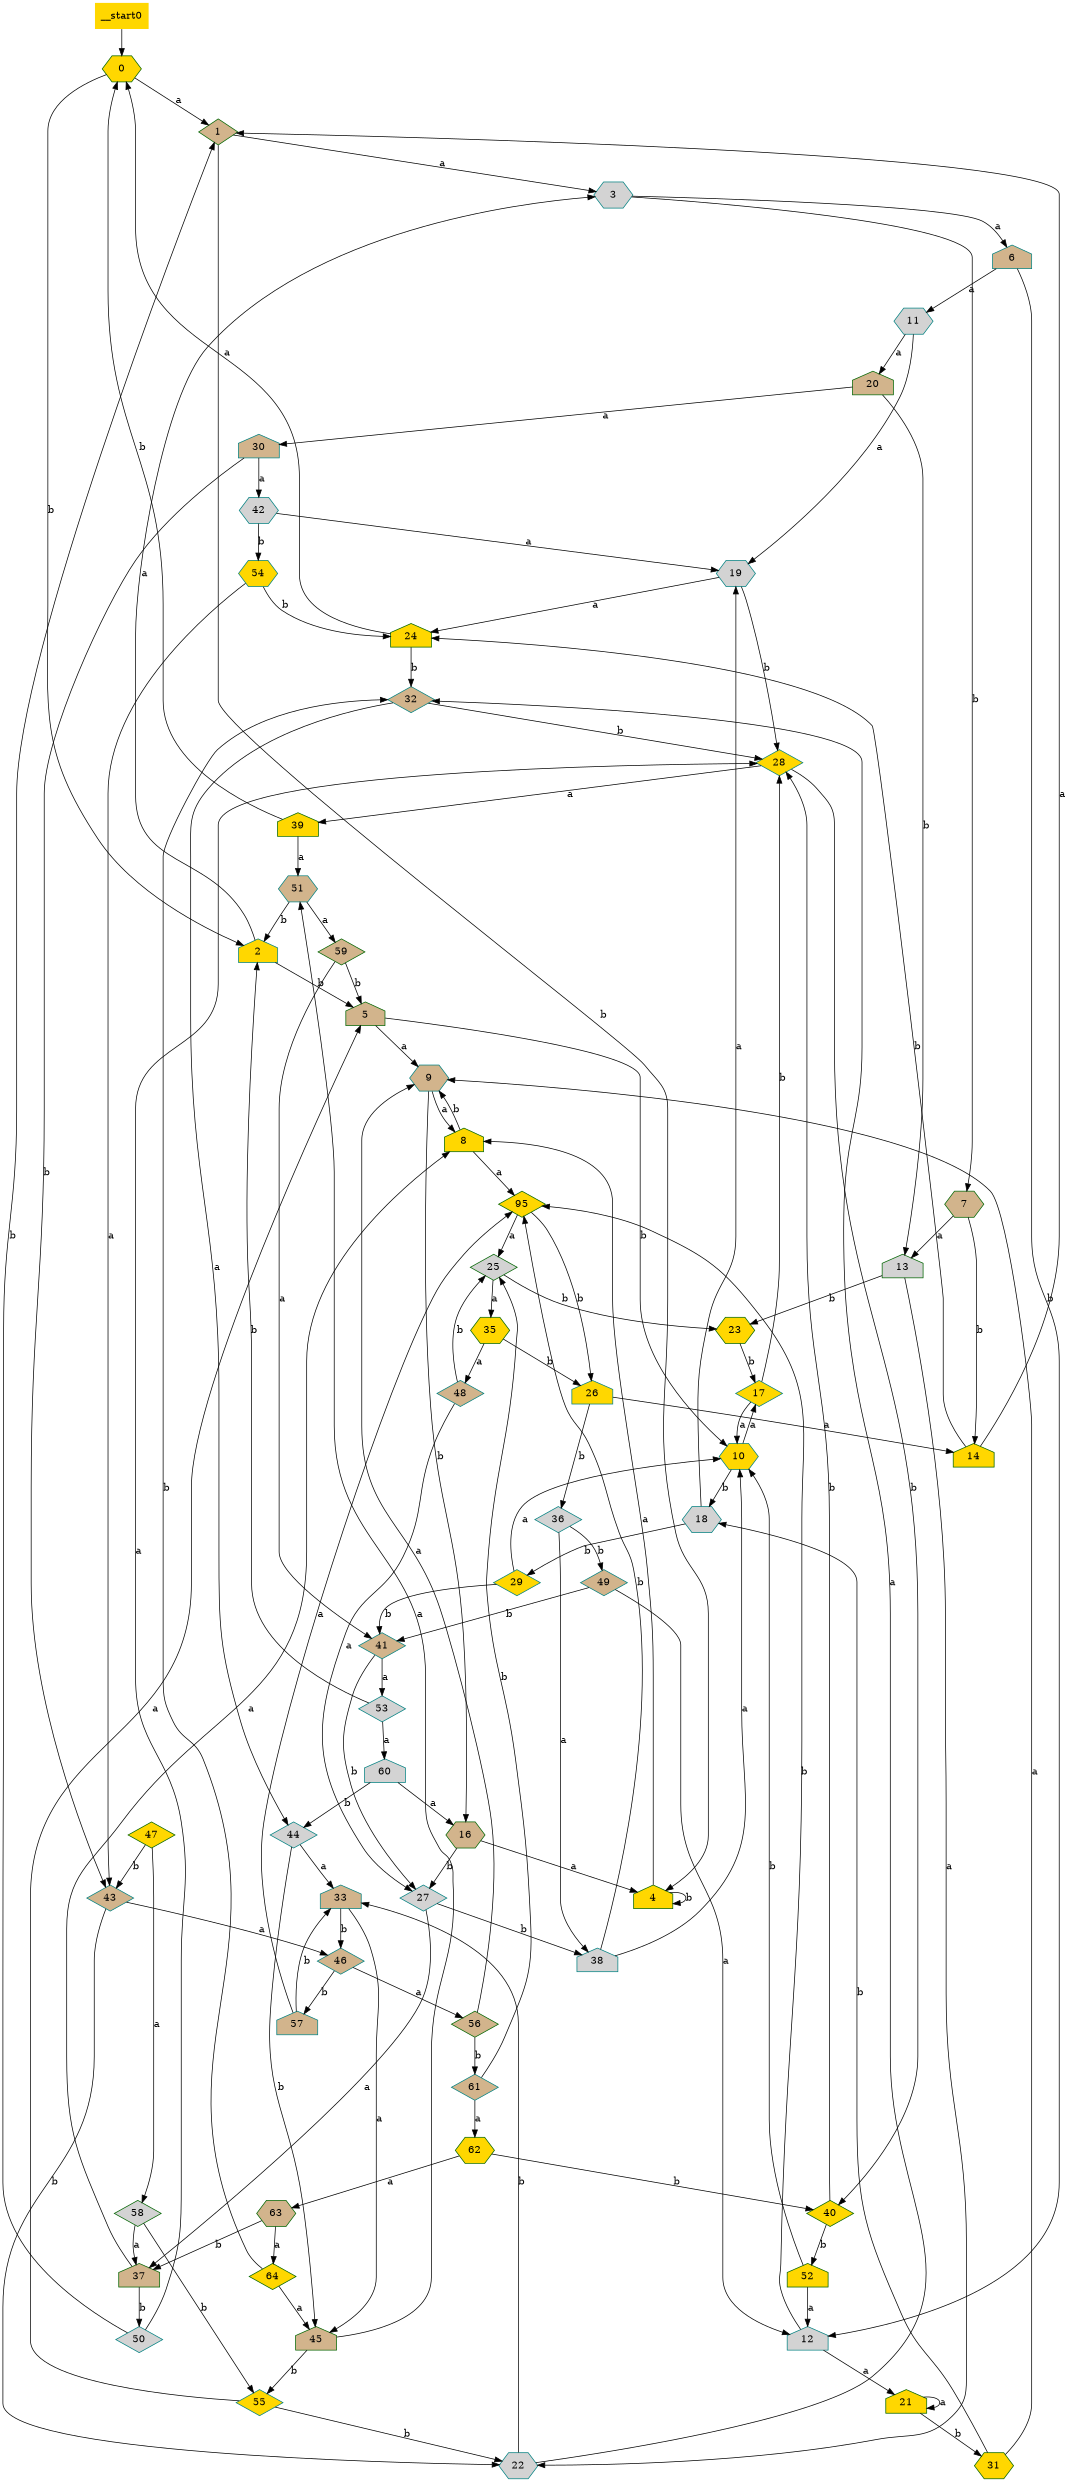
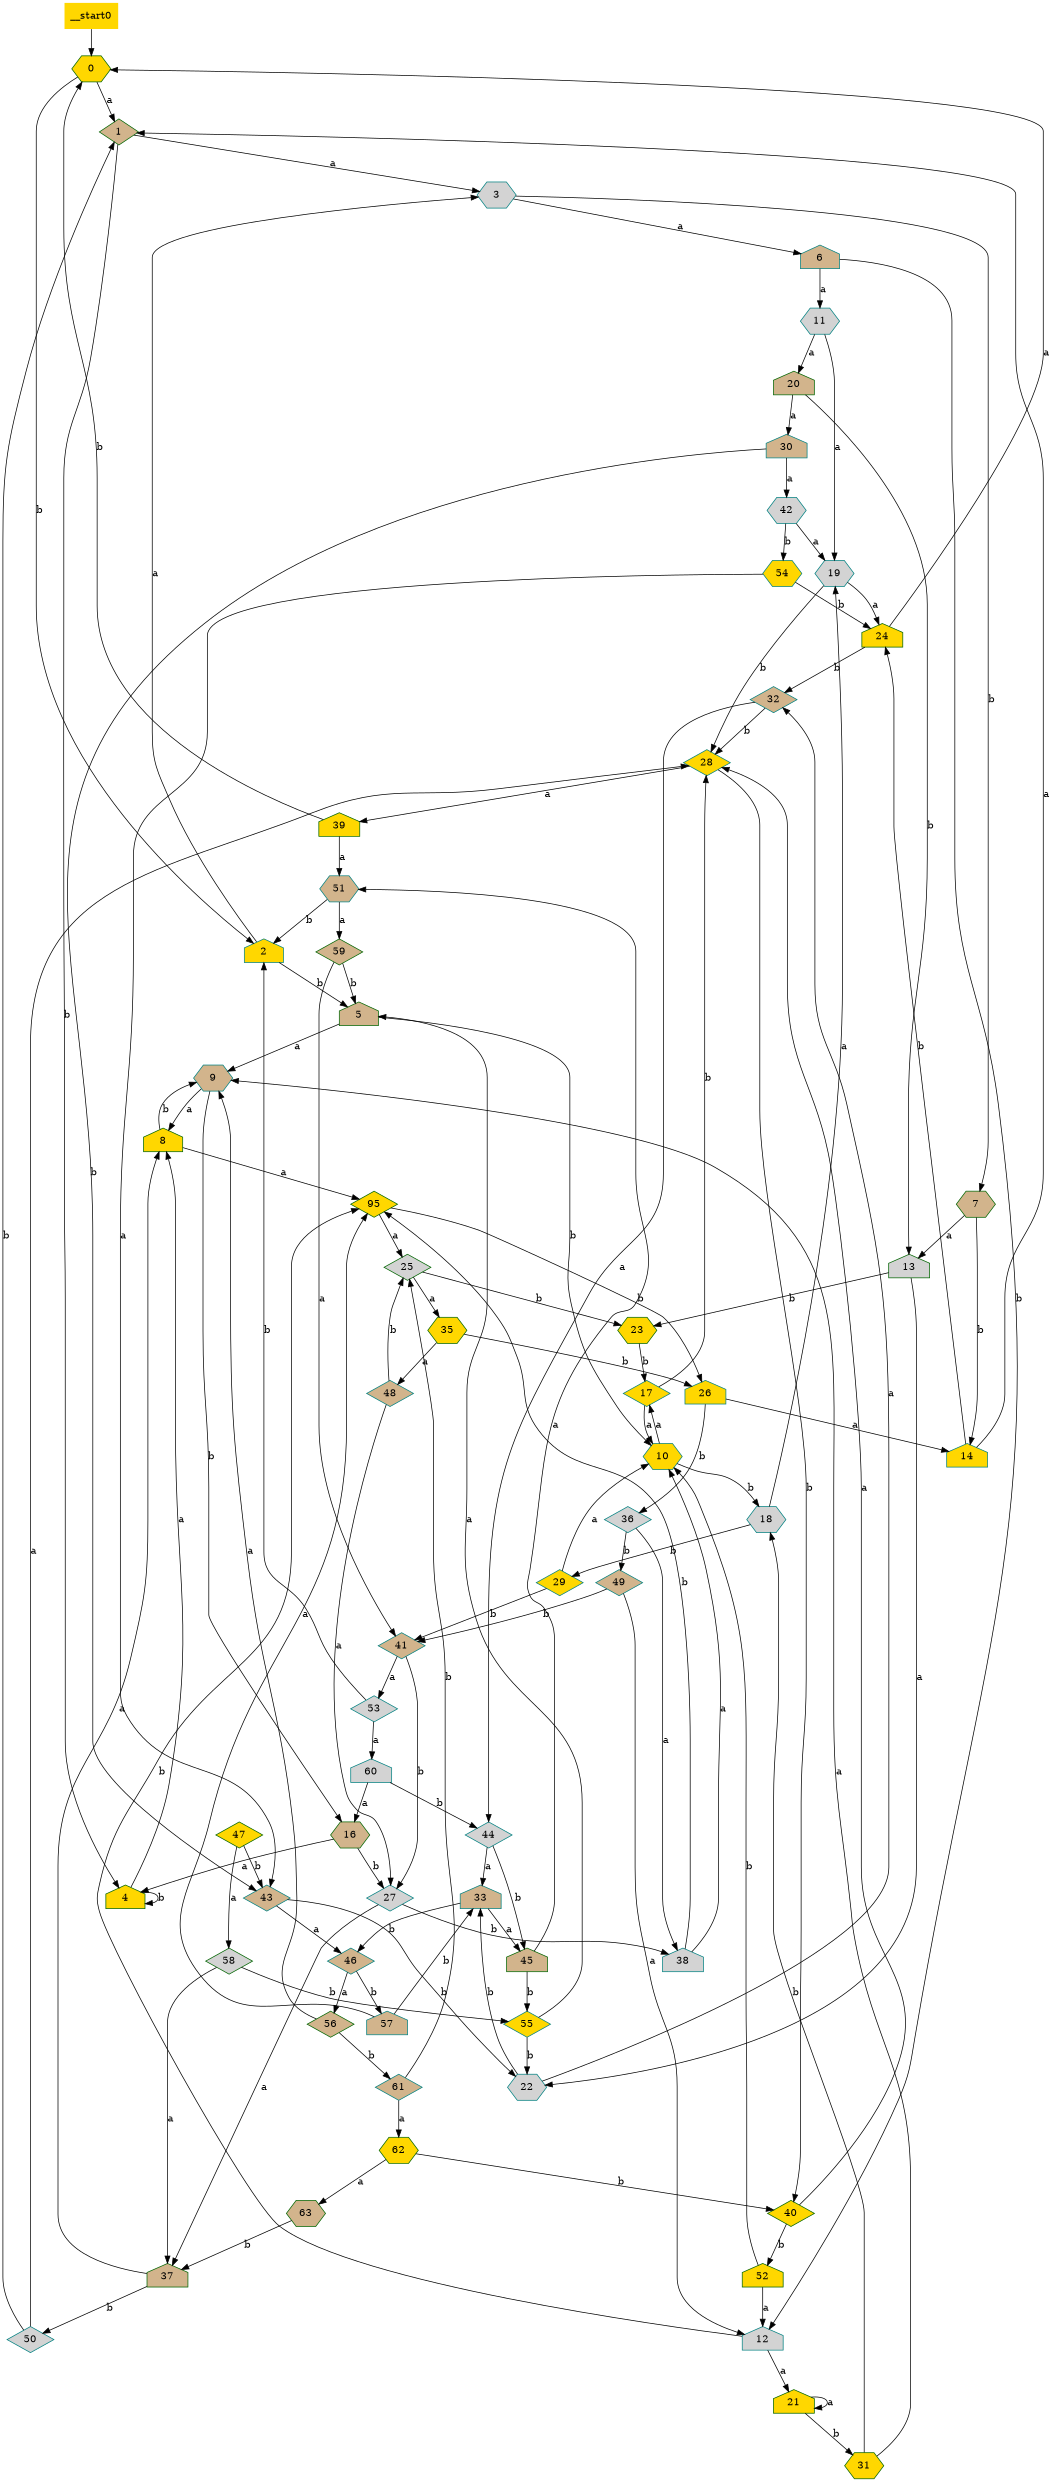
node "14": color darkgreen -> teal
edge "40" -> "28": label "b" -> "a"
node "64": removed
